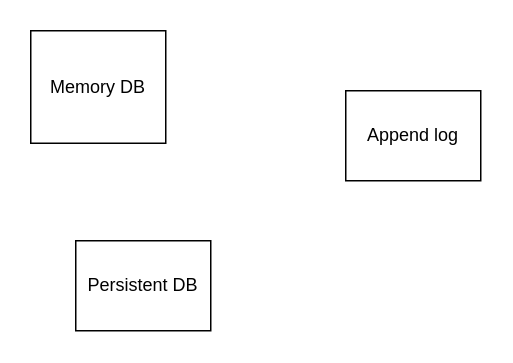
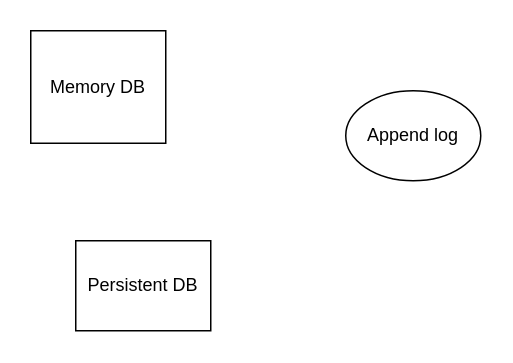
node "Append log": shape rectangle -> ellipse
